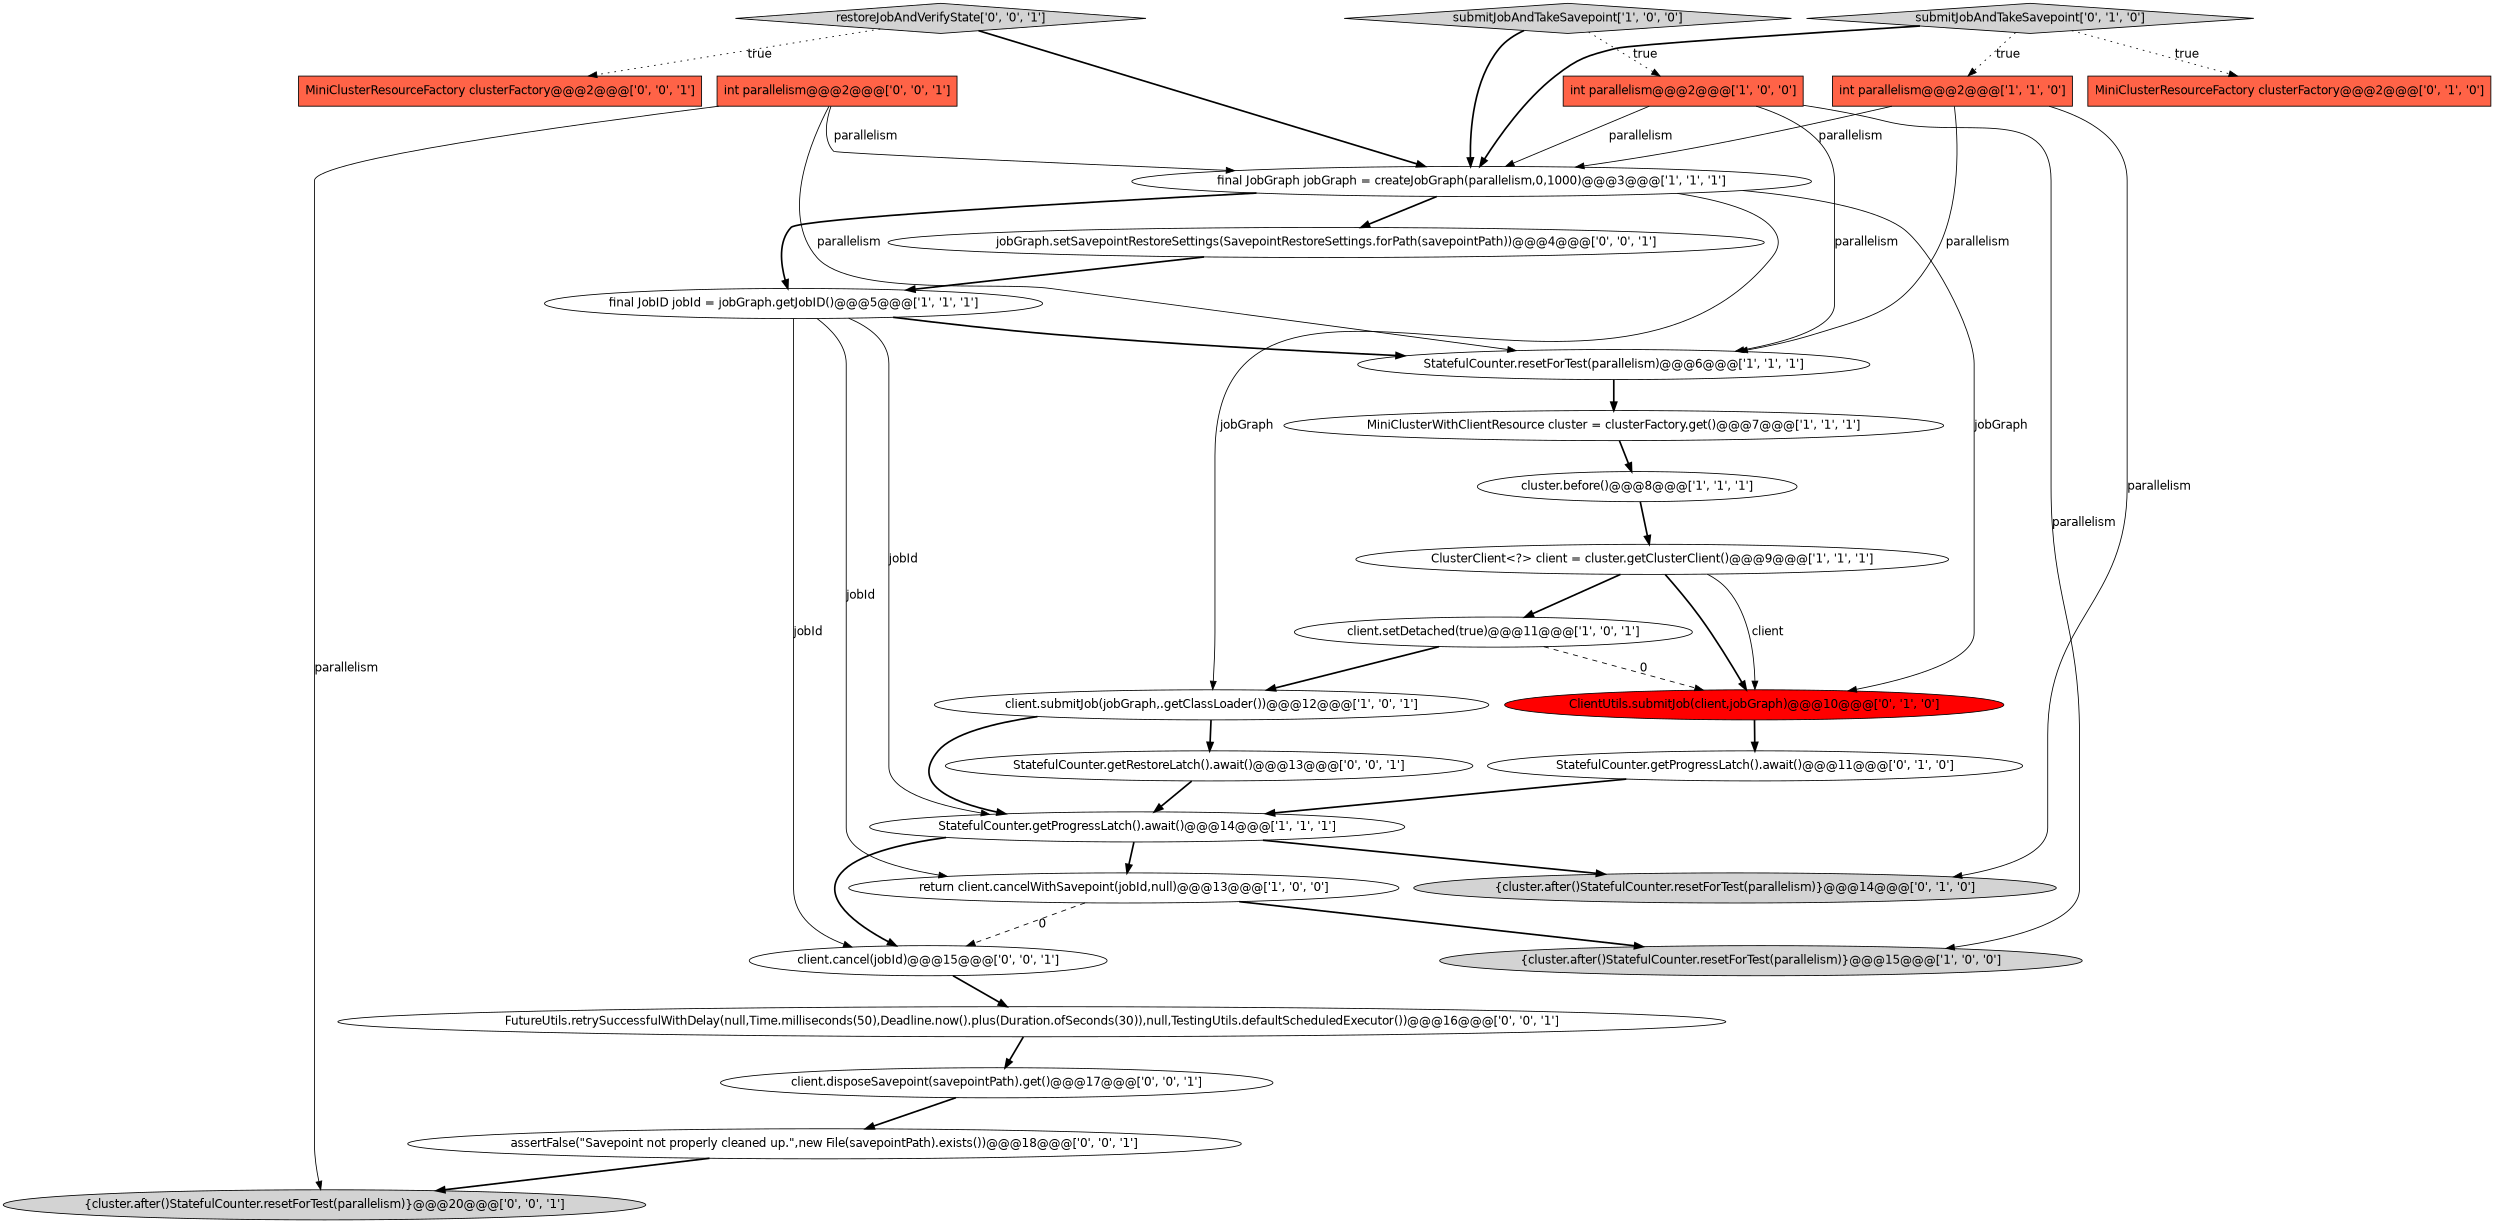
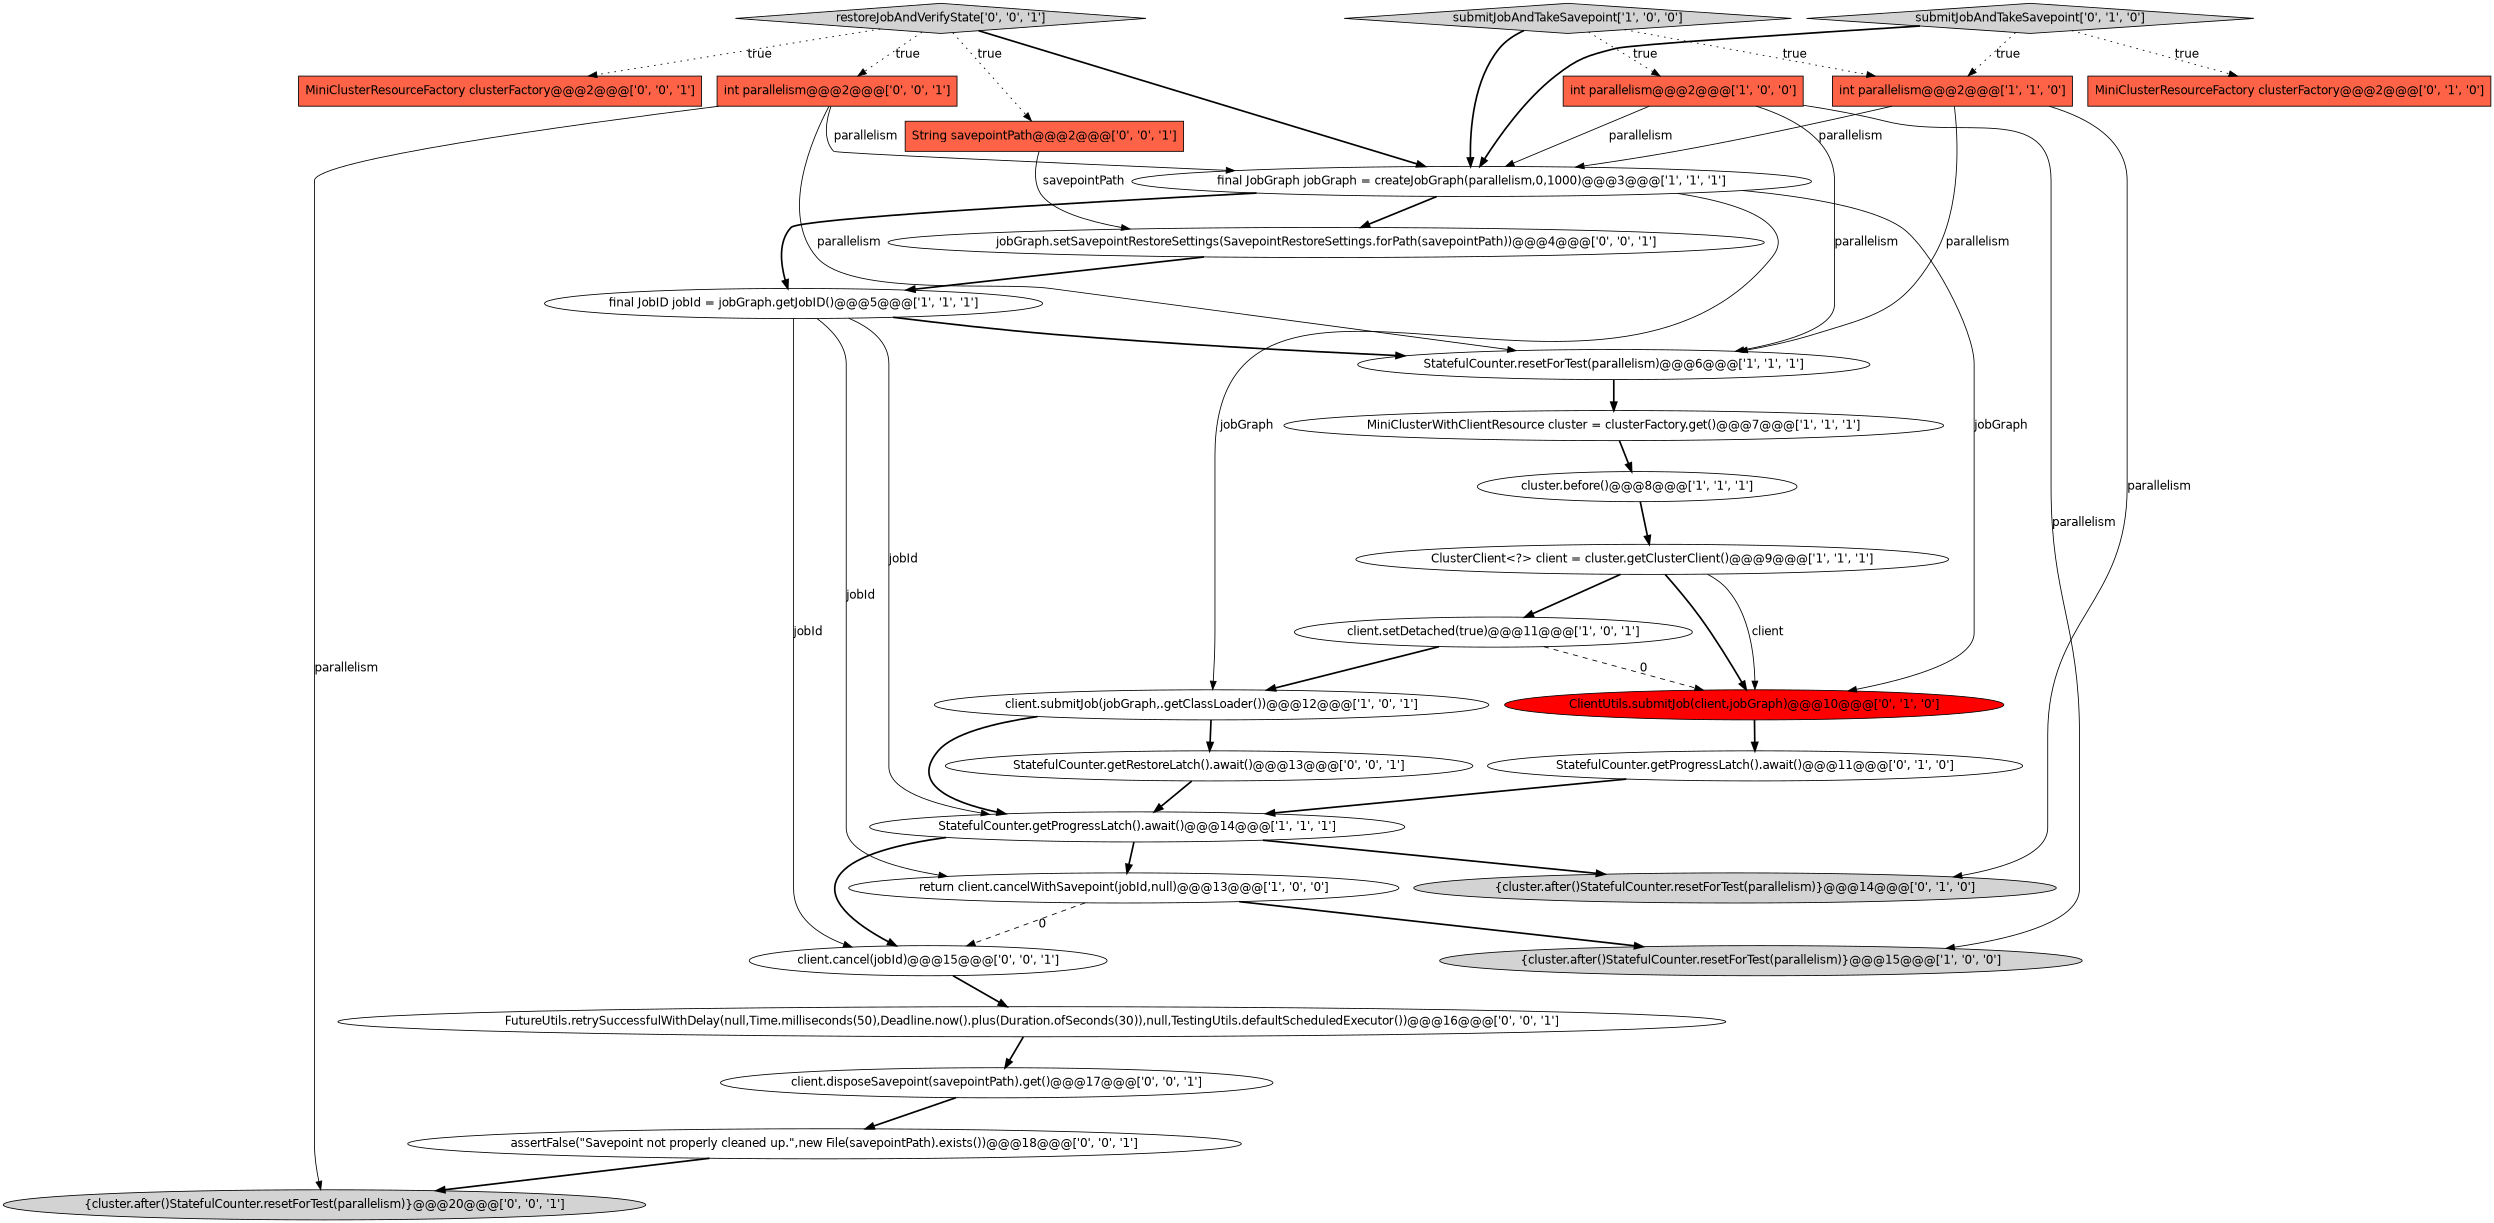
edge "restoreJobAndVerifyState['0', '0', '1']" -> "int parallelism@@@2@@@['0', '0', '1']": added, label "true"
edge "submitJobAndTakeSavepoint['1', '0', '0']" -> "int parallelism@@@2@@@['1', '1', '0']": added, label "true"
node "String savepointPath@@@2@@@['0', '0', '1']": added
